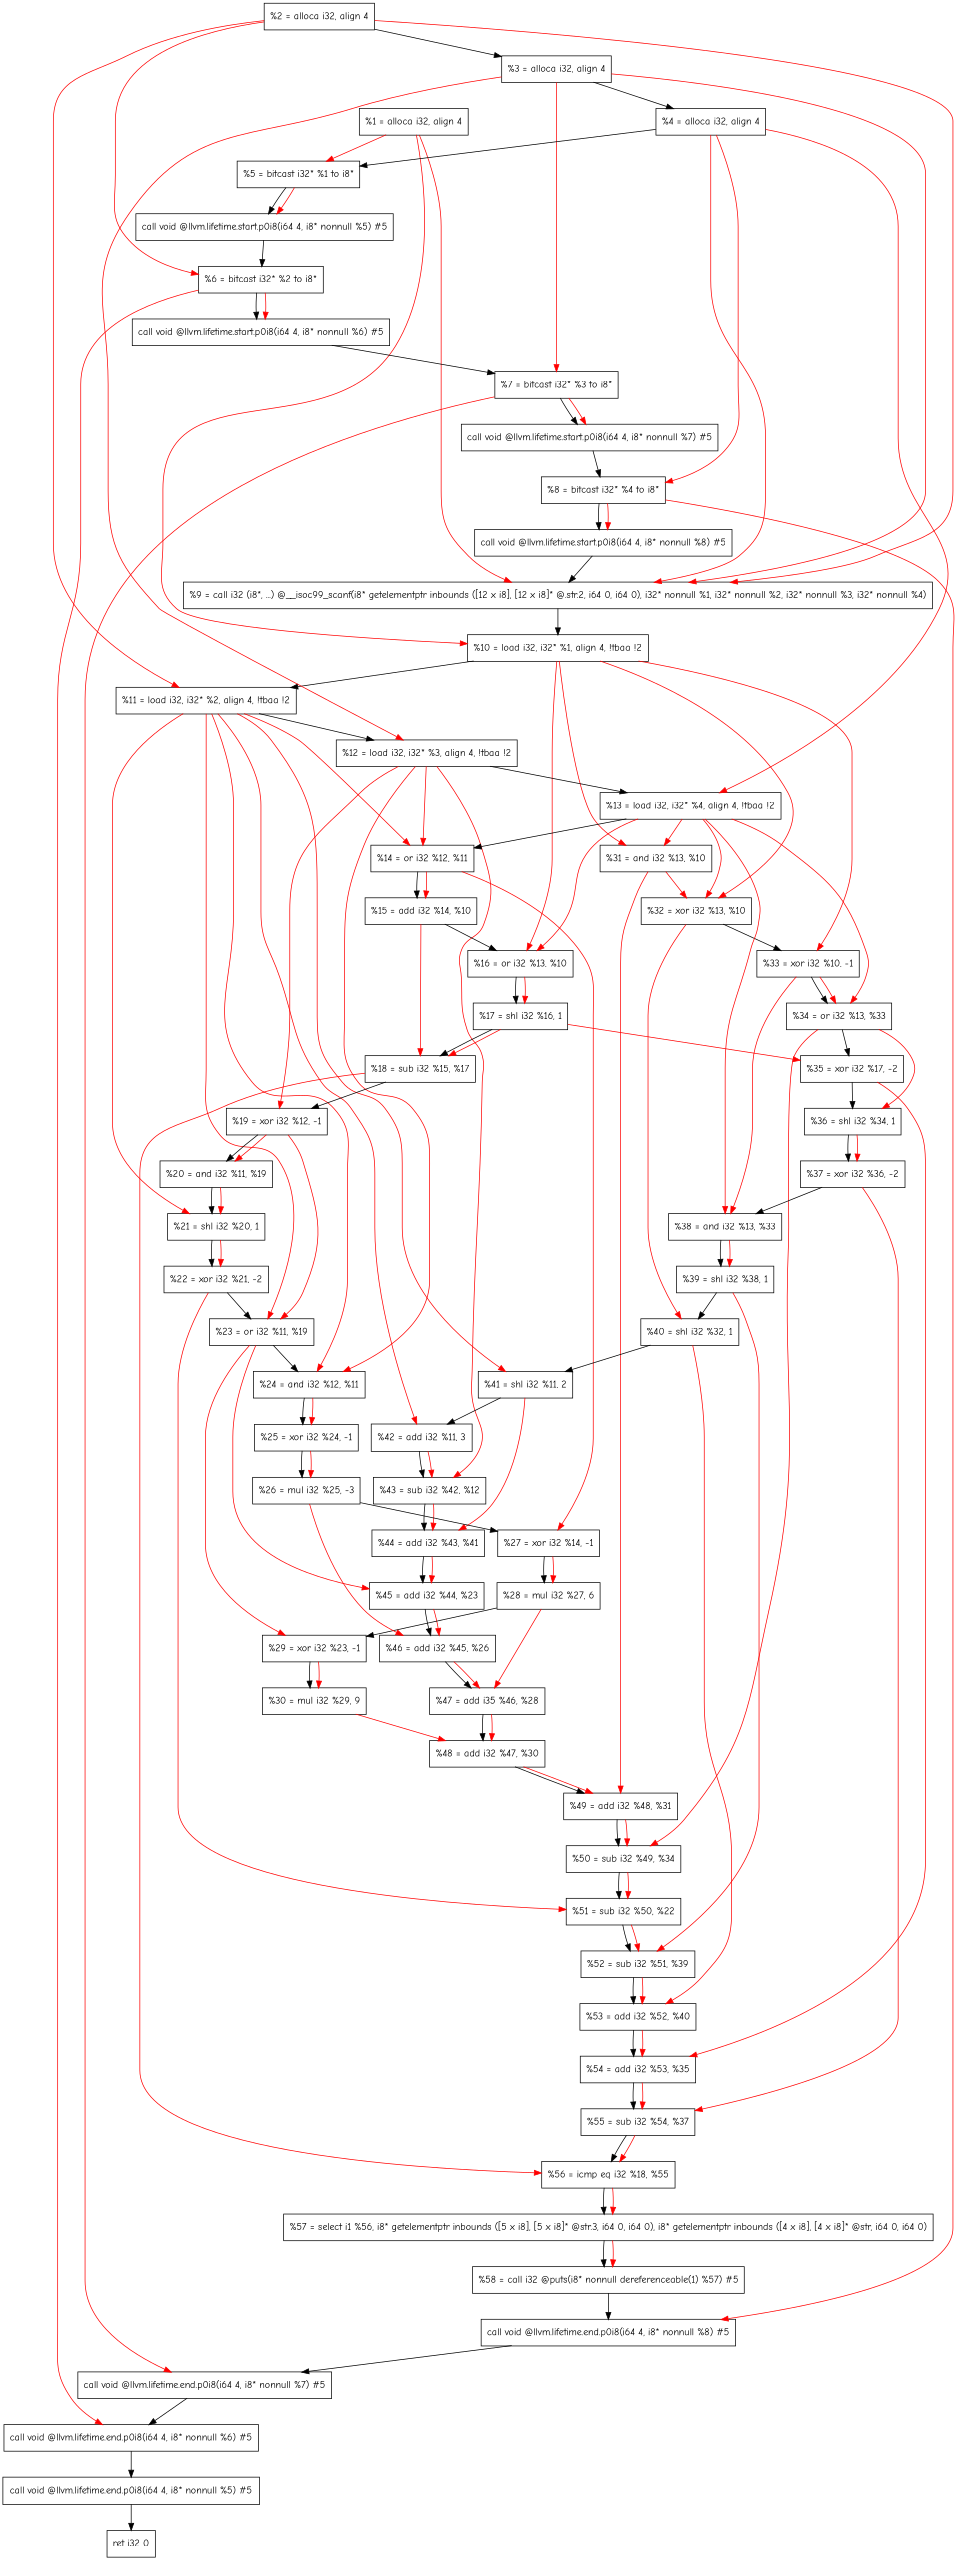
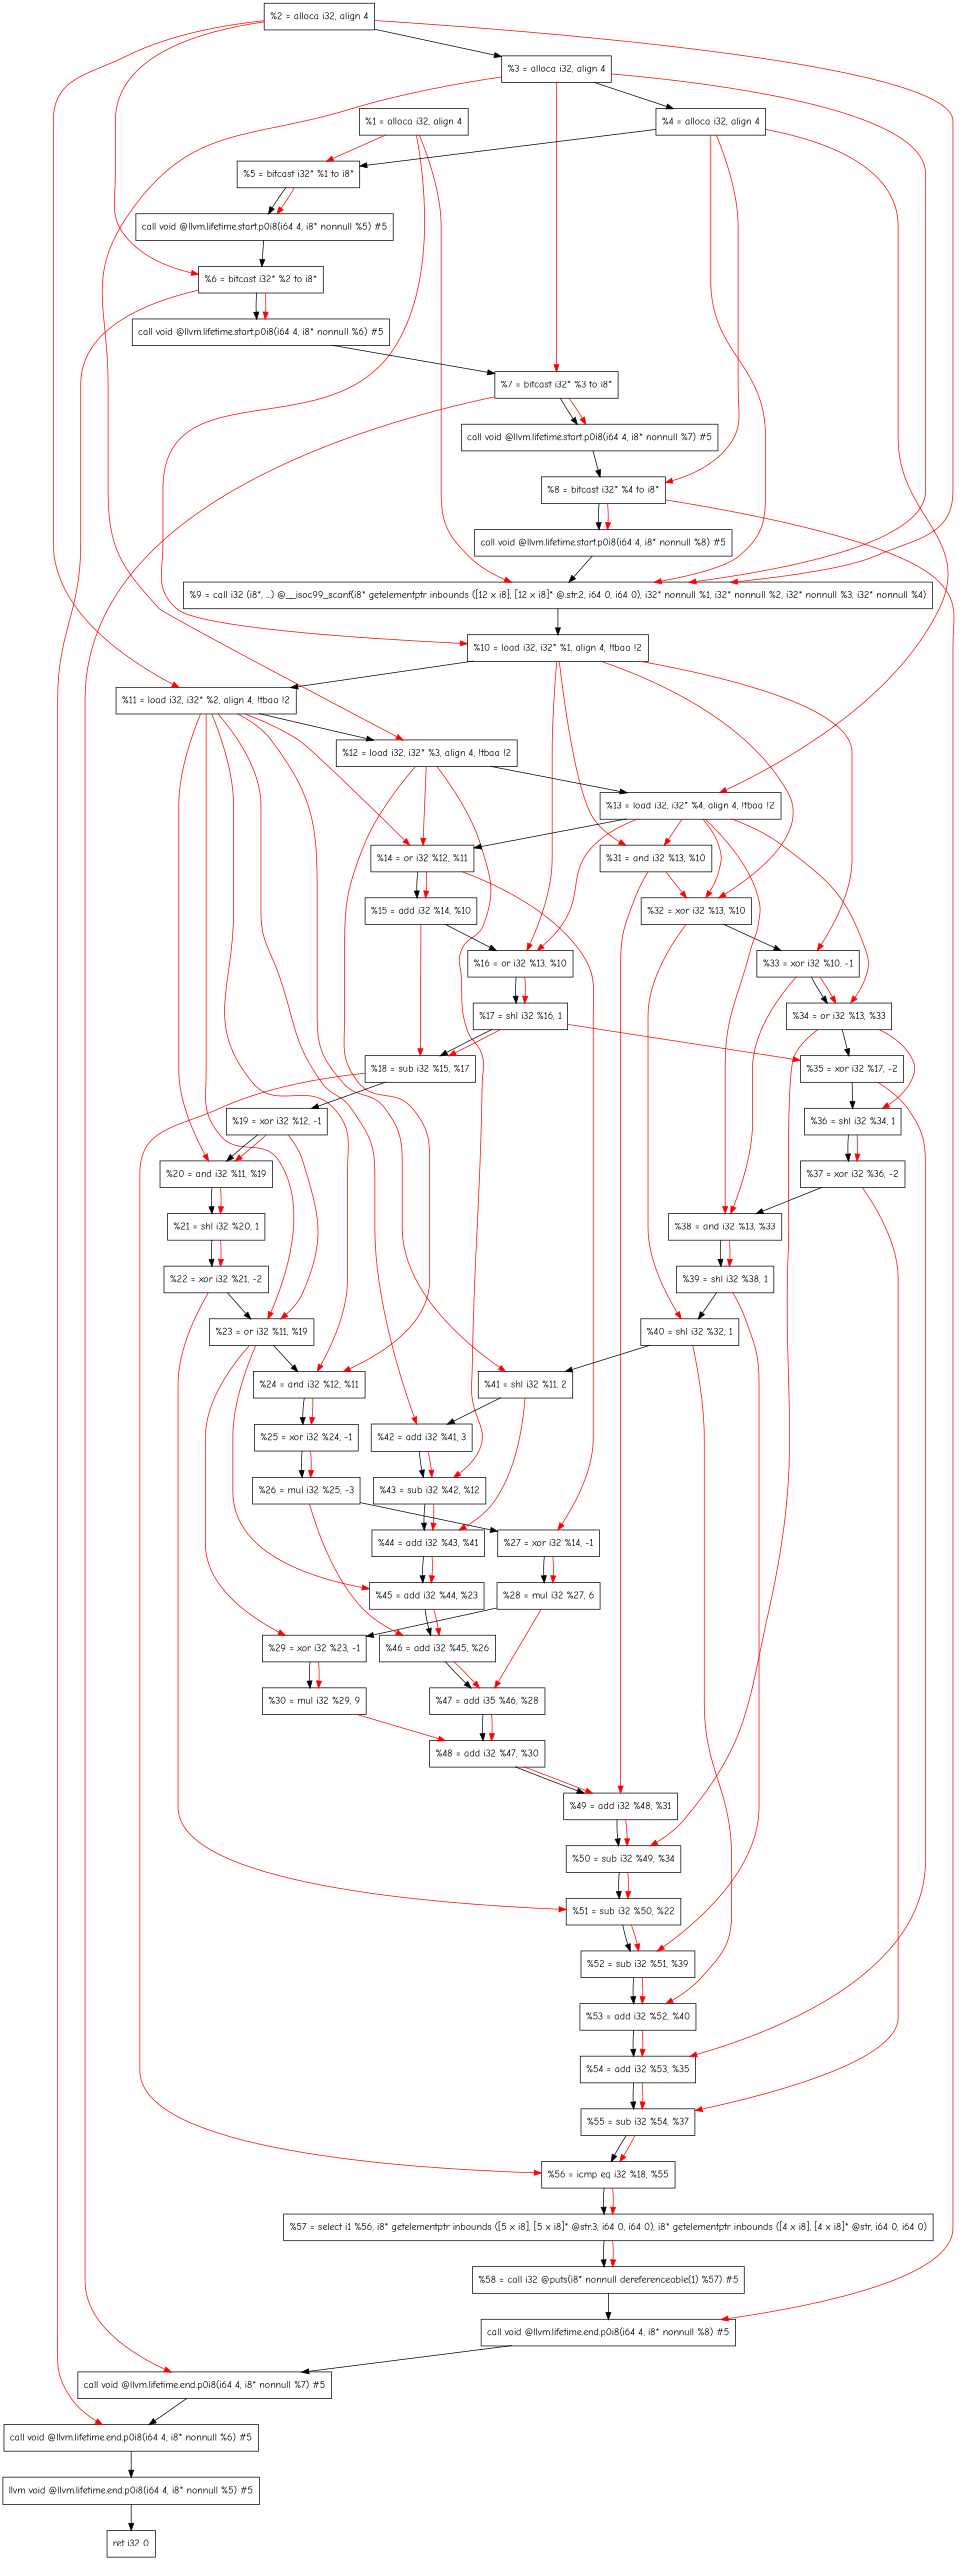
edge "%12 = load i32, i32* %3, align 4, !tbaa !2" -> "%19 = xor i32 %12, -1": removed
edge "%11 = load i32, i32* %2, align 4, !tbaa !2" -> "%21 = shl i32 %20, 1": now "%11 = load i32, i32* %2, align 4, !tbaa !2" -> "%20 = and i32 %11, %19"
node "%42 = add i32 %11, 3": label "%42 = add i32 %11, 3" -> "%42 = add i32 %41, 3"
node "call void @llvm.lifetime.end.p0i8(i64 4, i8* nonnull %5) #5": label "call void @llvm.lifetime.end.p0i8(i64 4, i8* nonnull %5) #5" -> "llvm void @llvm.lifetime.end.p0i8(i64 4, i8* nonnull %5) #5"
